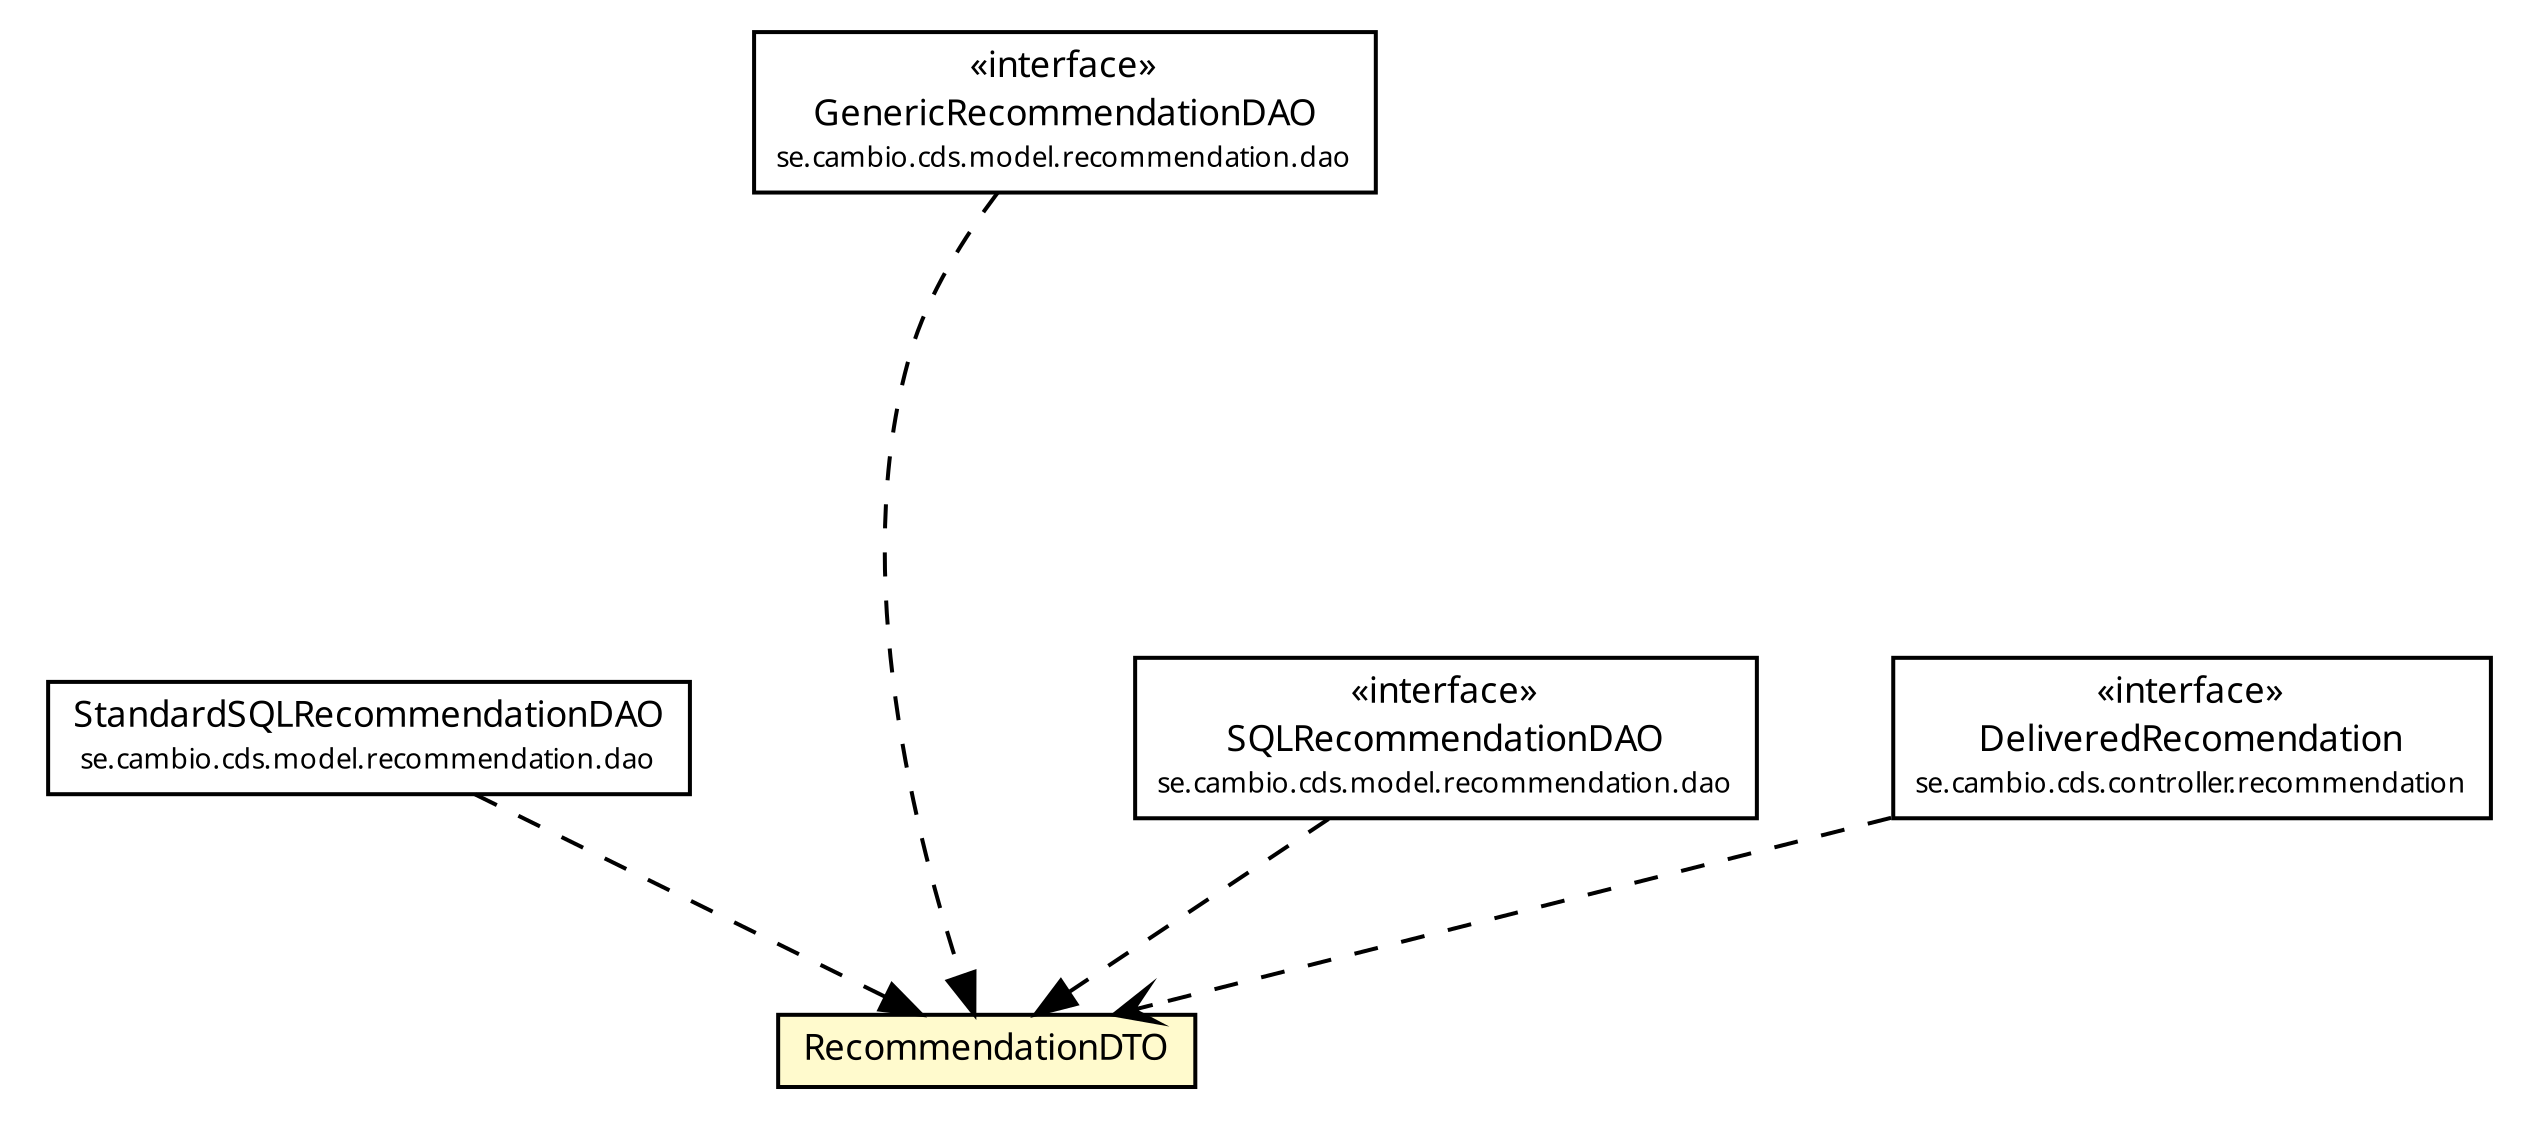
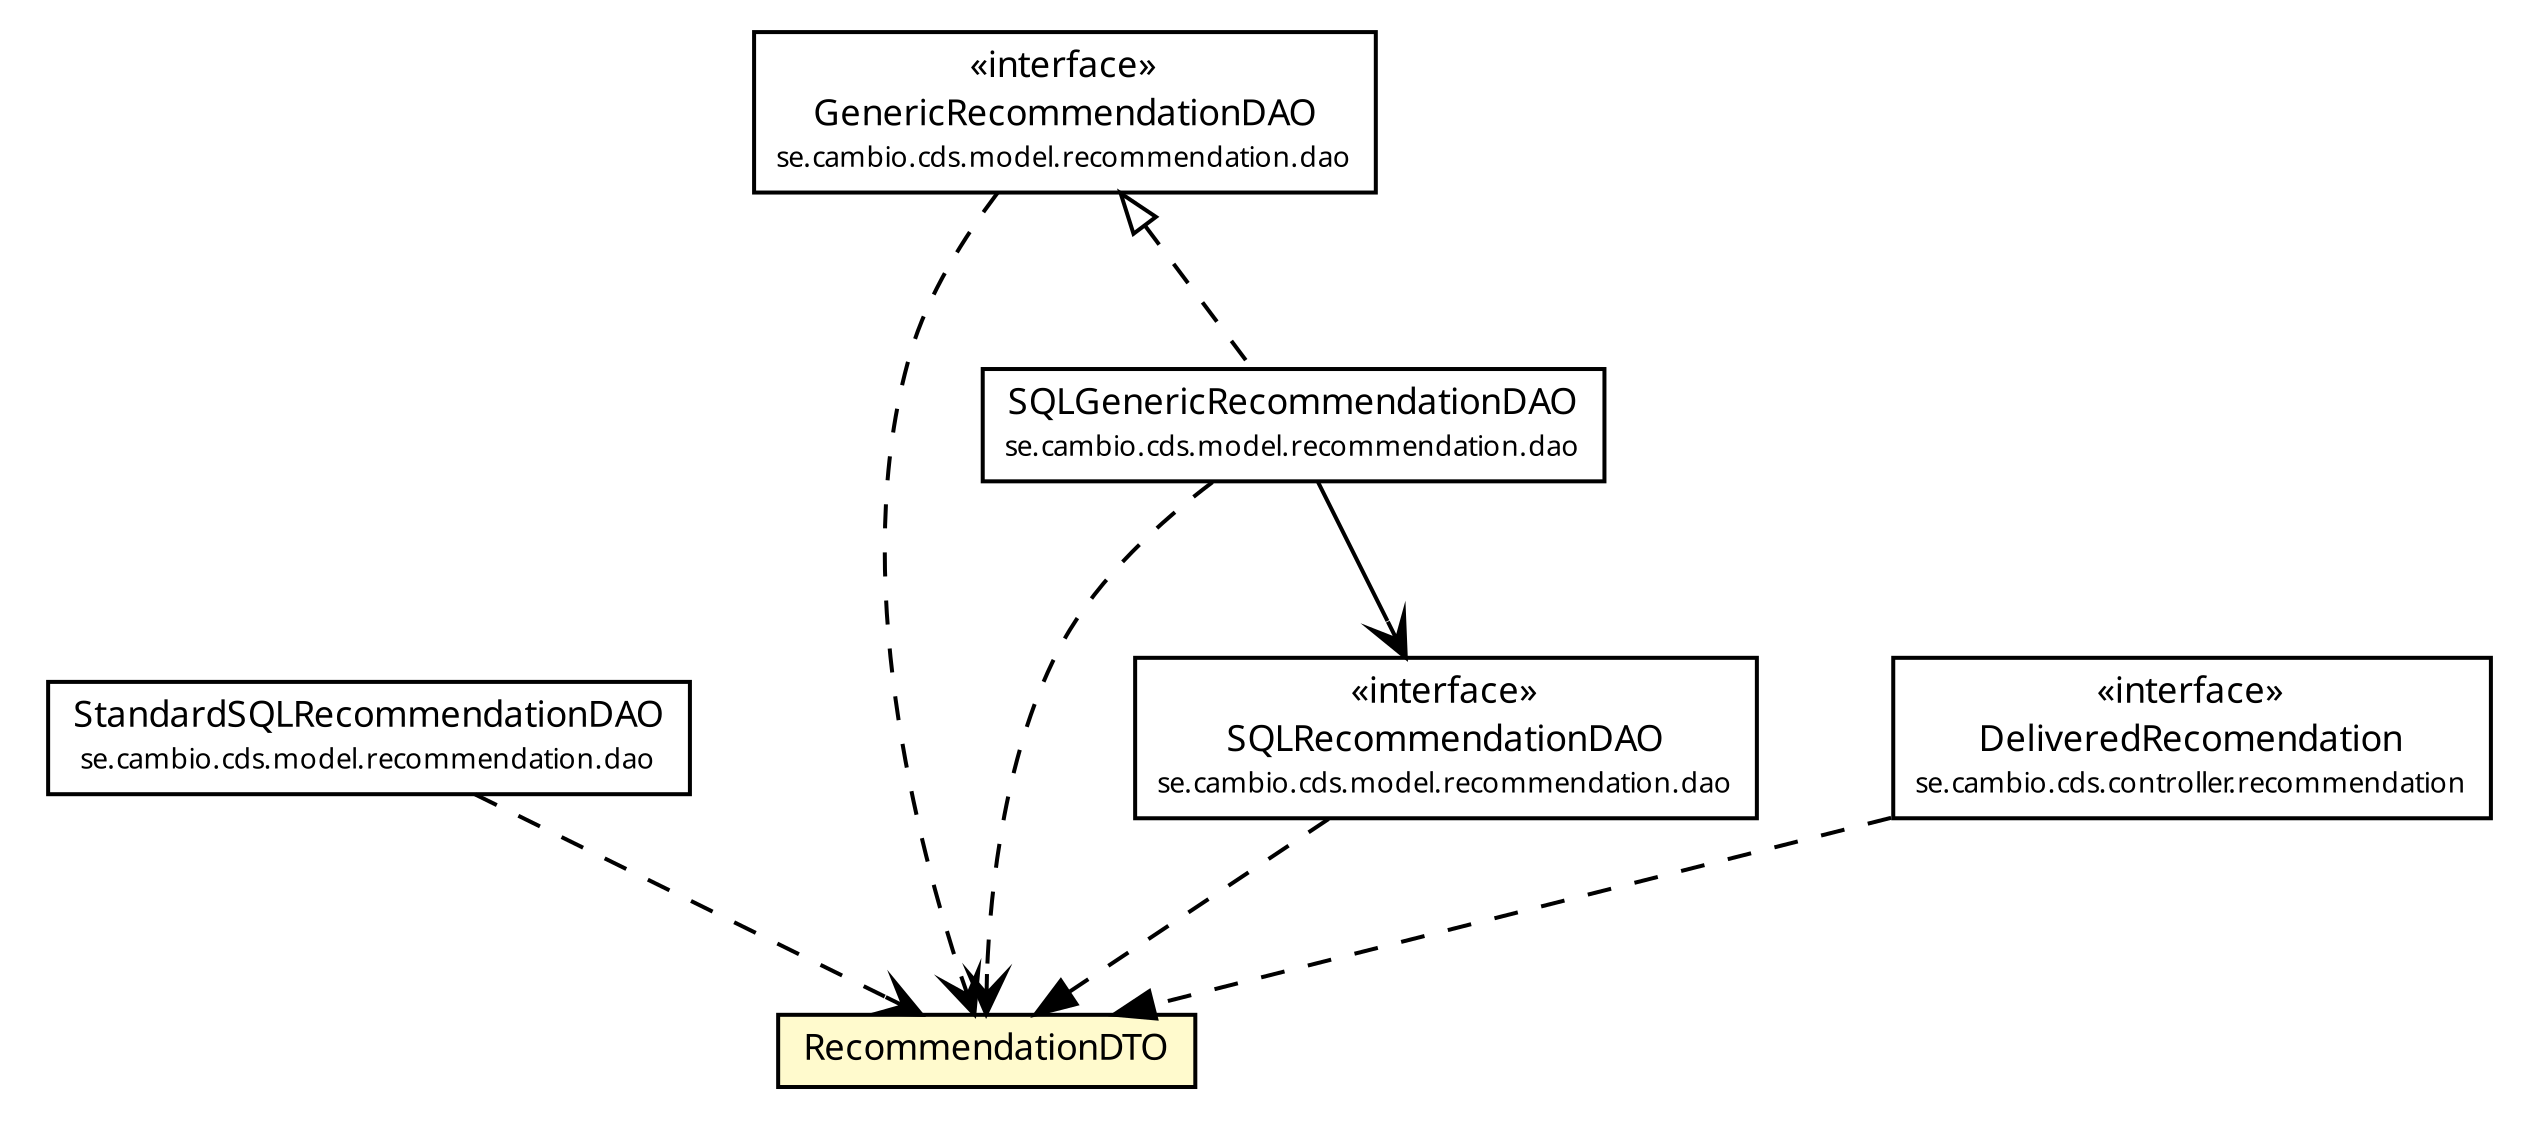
node "SQLGenericRecommendationDAO": added
edge "GenericRecommendationDAO" -> "RecommendationDTO": arrowhead normal -> open
edge "StandardSQLRecommendationDAO" -> "RecommendationDTO": arrowhead normal -> open
edge "DeliveredRecomendation" -> "RecommendationDTO": arrowhead open -> normal
